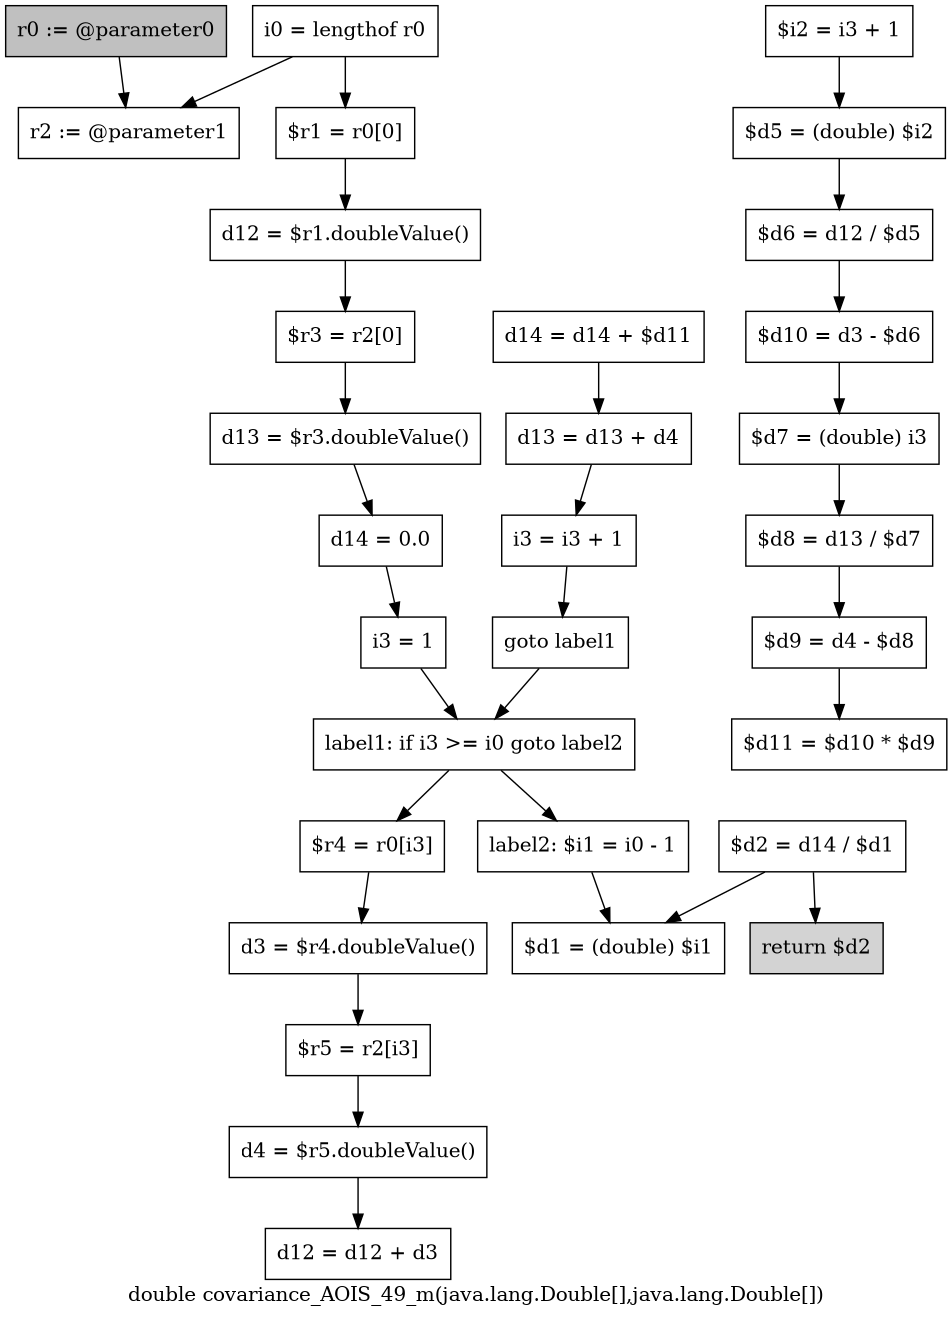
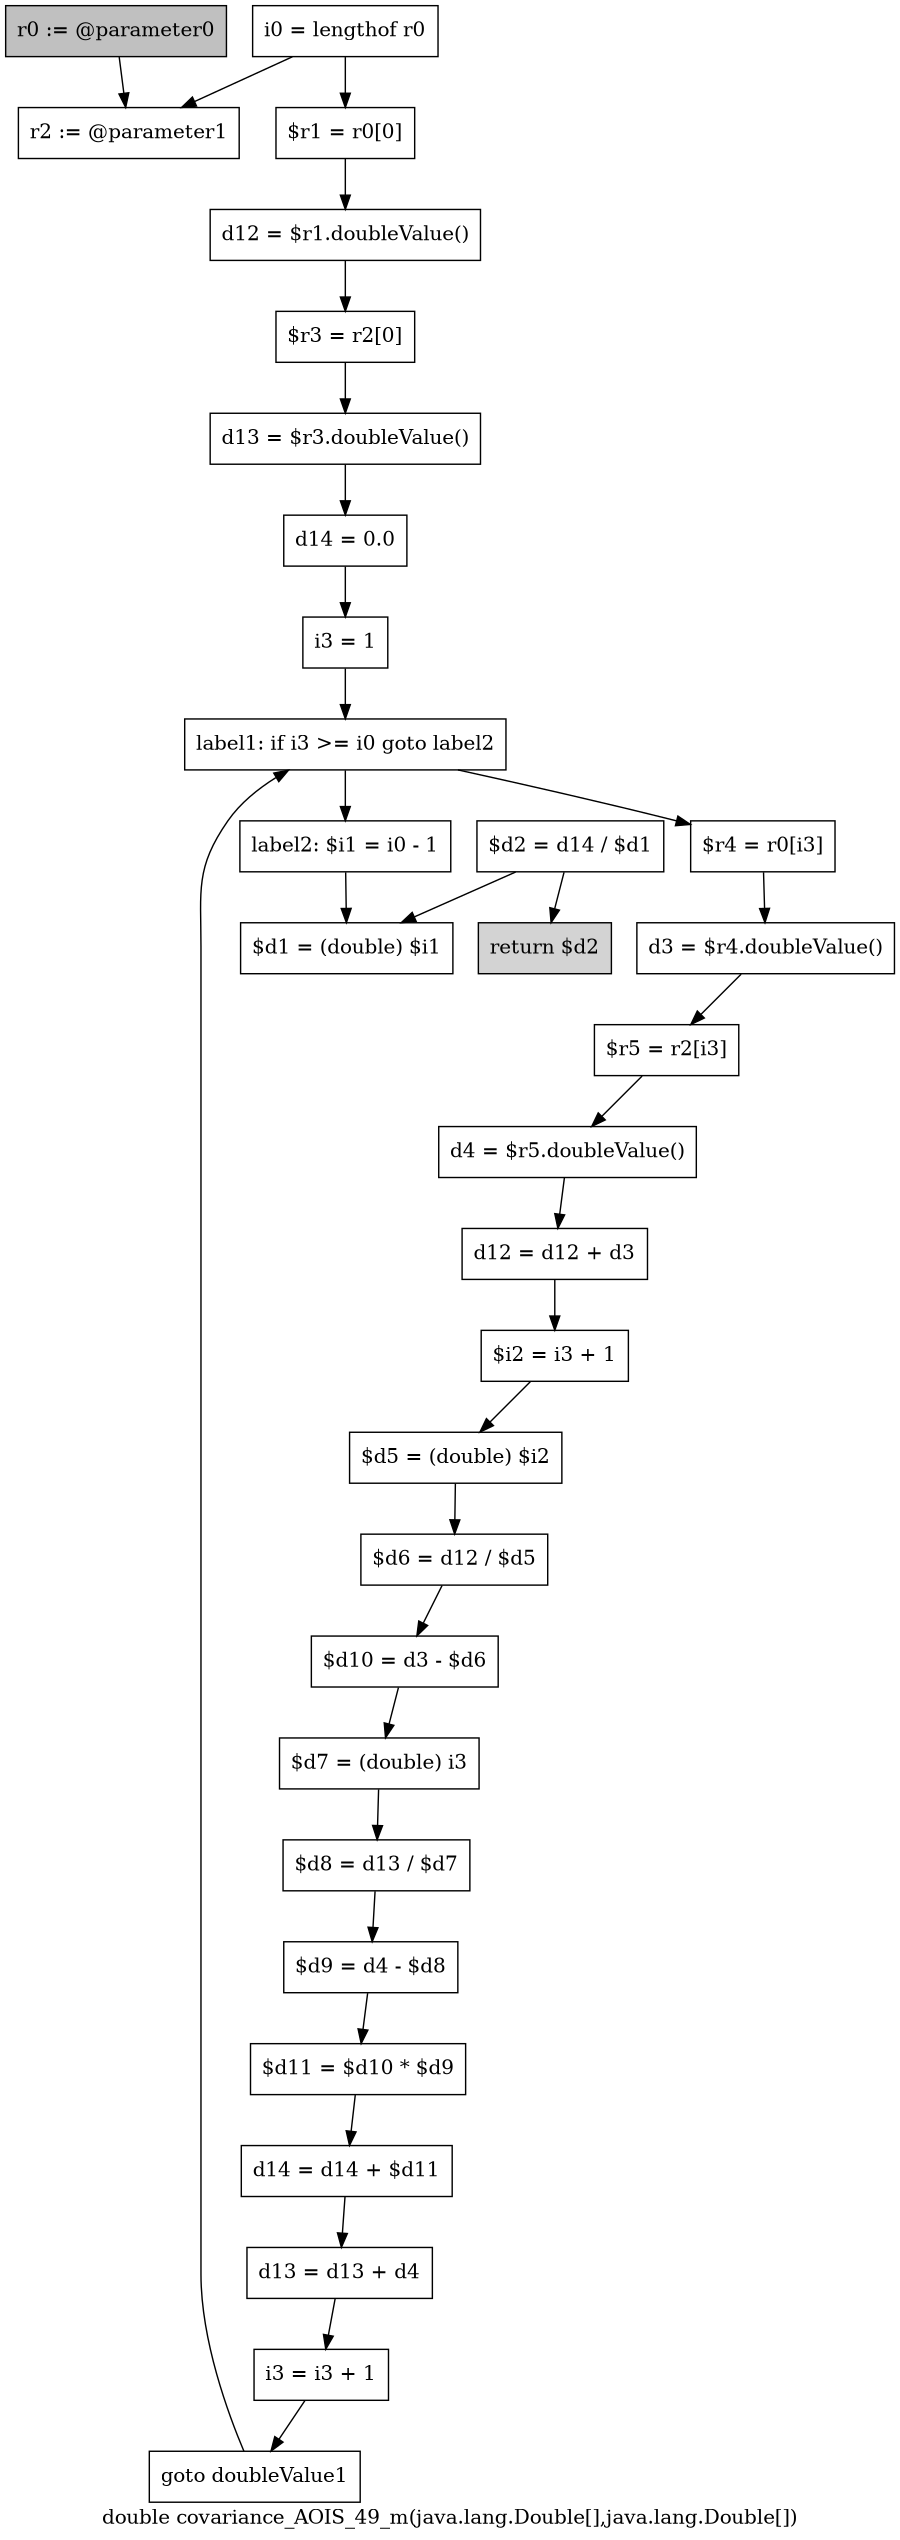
node "goto label1": label "goto label1" -> "goto doubleValue1"
edge "d12 = d12 + d3" -> "$i2 = i3 + 1": added
edge "$d11 = $d10 * $d9" -> "d14 = d14 + $d11": added
